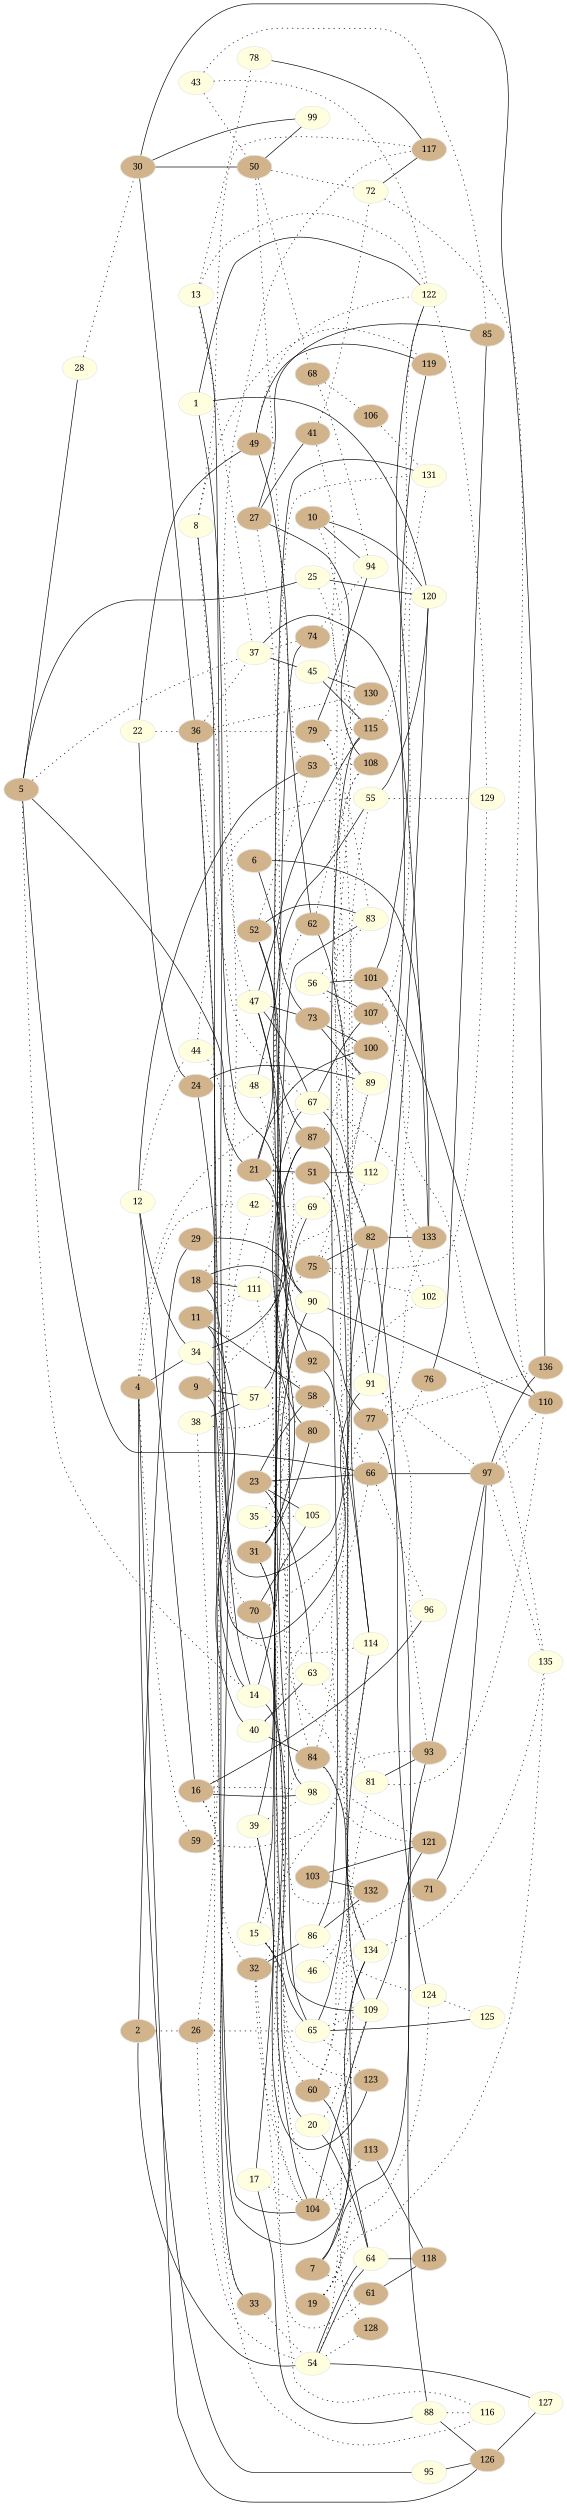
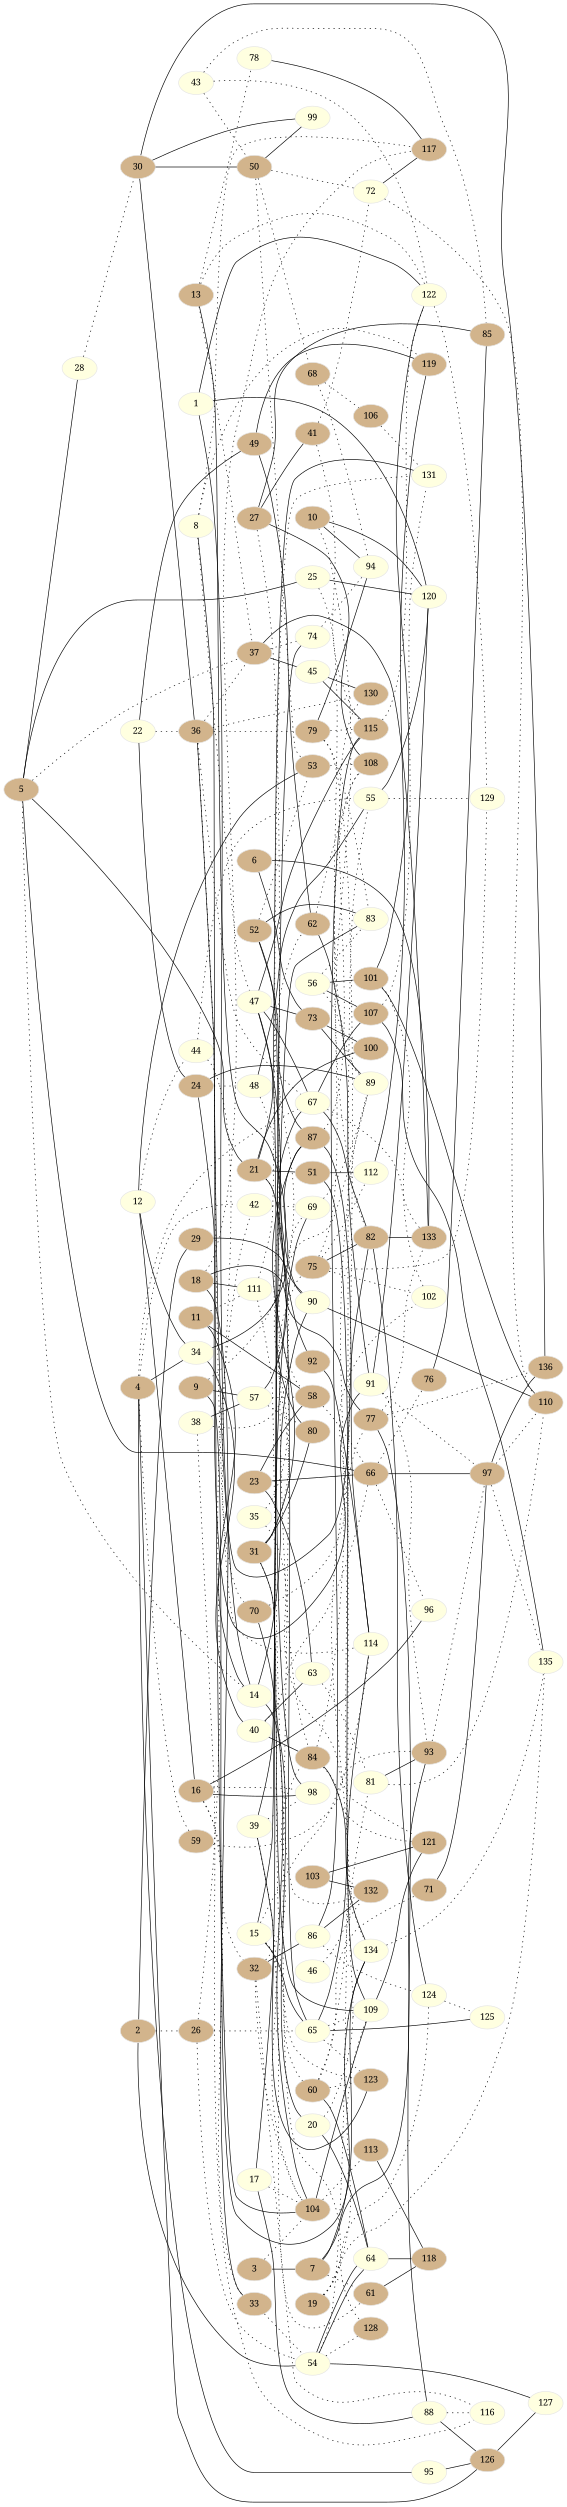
node "13": fillcolor lightyellow -> tan
edge "122" -- "49": removed
node "74": fillcolor tan -> lightyellow
node "37": fillcolor lightyellow -> tan
edge "107" -- "135": style dotted -> solid
node "105": removed
edge "97" -- "93": style solid -> dotted
node "3": added
